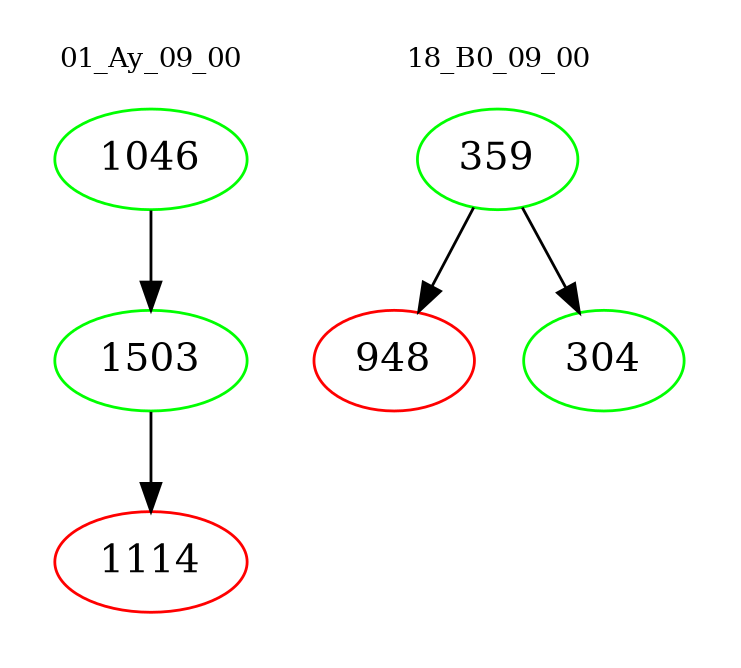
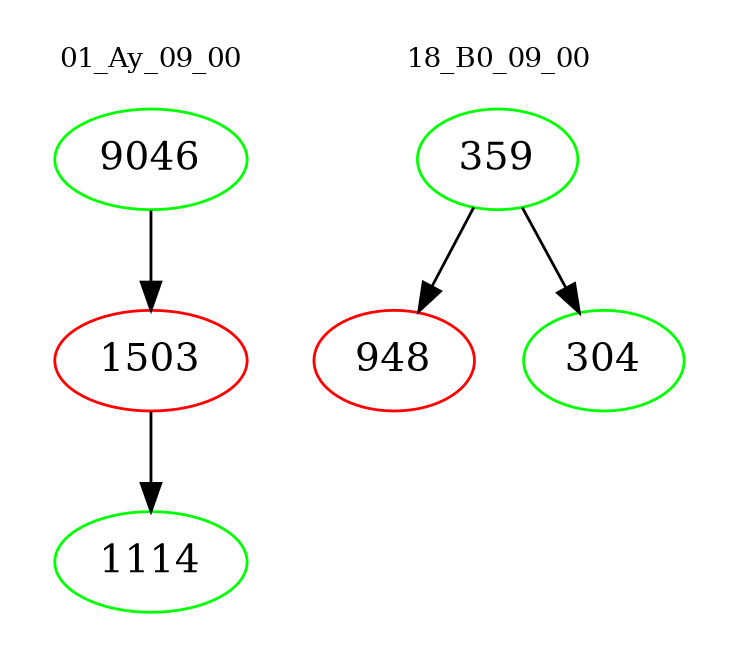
node "1046": label "1046" -> "9046"
node "1503": color green -> red
node "1114": color red -> green
